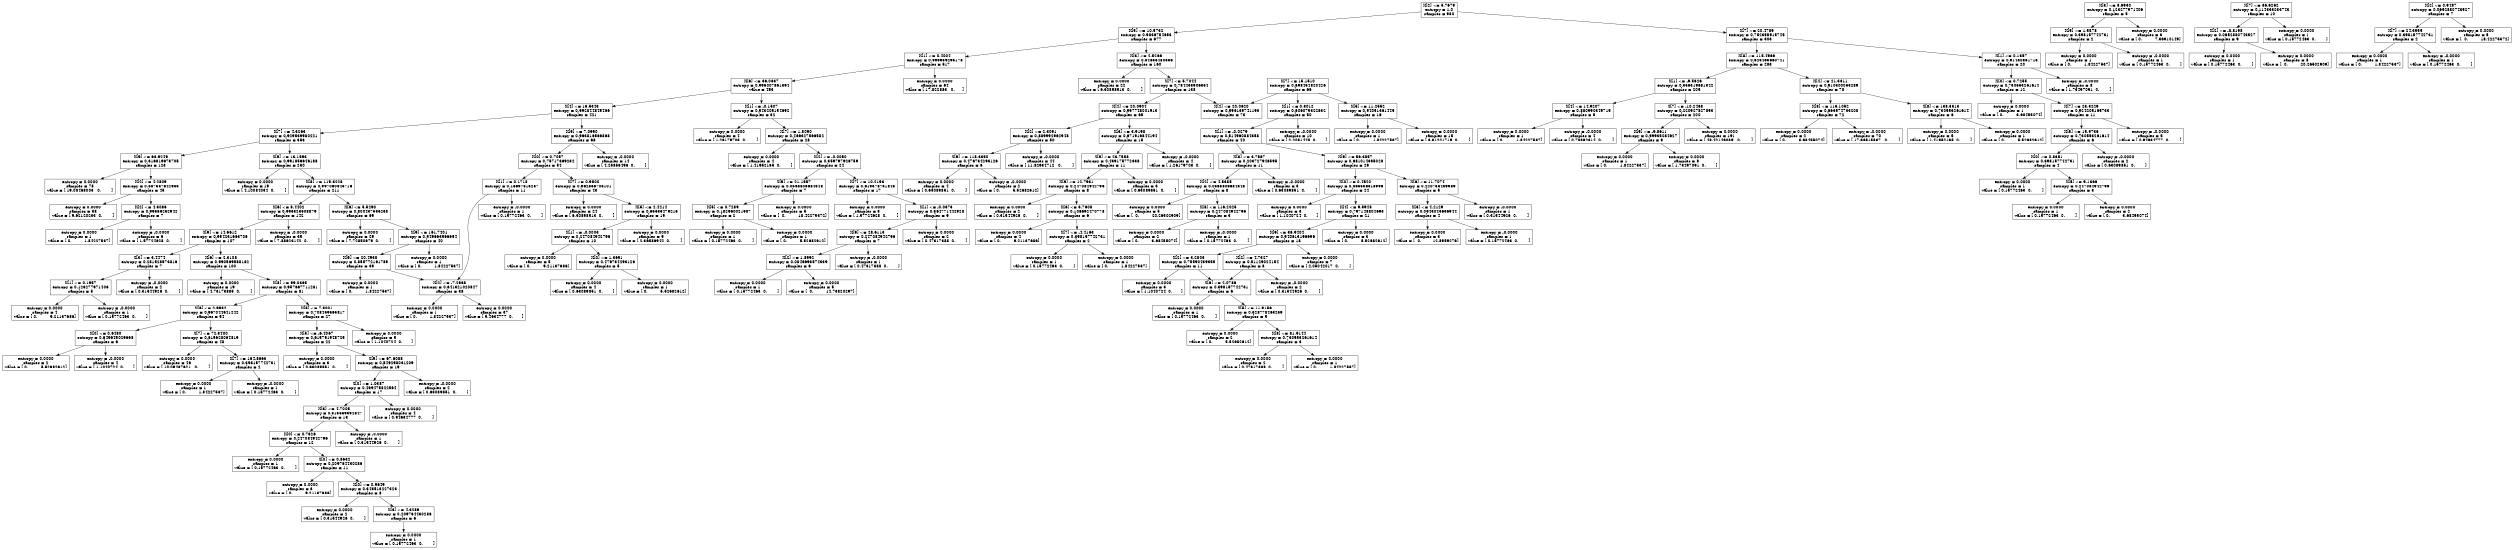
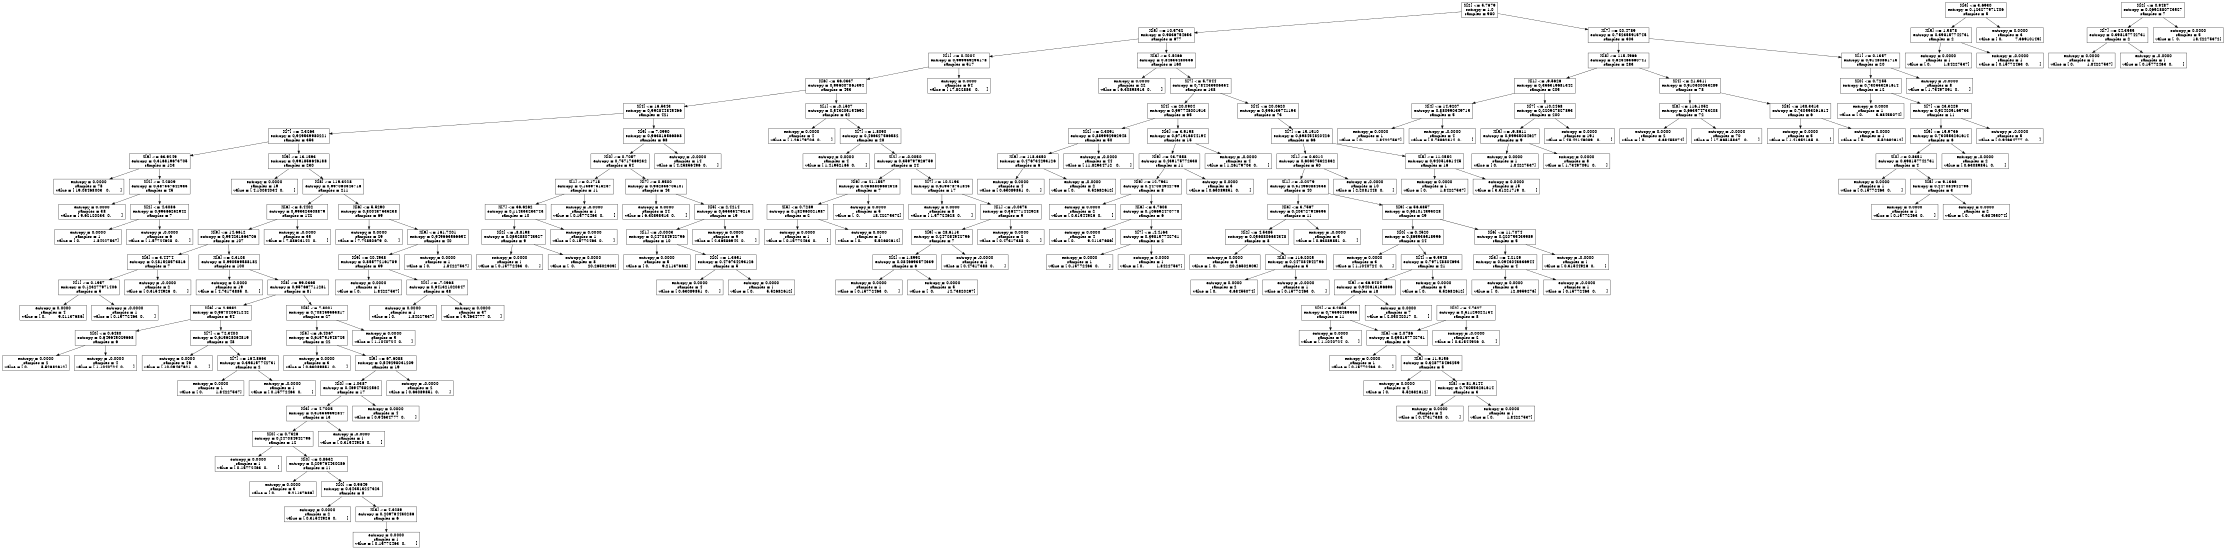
node "X[6] <= 36.0337 entropy = 0.996007861394 value = 453": label "X[6] <= 36.0337 entropy = 0.996007861394 value = 453" -> "X[6] <= 36.0337 entropy = 0.996007861394 samples = 453"
edge "X[7] <= 15.1510 entropy = 0.698454820426 samples = 66" -> "X[4] <= 20.0620 entropy = 0.596139741193 samples = 73": reversed
edge "X[1] <= 0.1718 entropy = 0.15697515237 samples = 11" -> "X[2] <= -7.2968 entropy = 0.641321020847 samples = 38": now "X[1] <= 0.1718 entropy = 0.15697515237 samples = 11" -> "X[7] <= 36.6262 entropy = 0.114333233743 samples = 10"
node "X[6] <= 2.9982 entropy = 0.967044641242 samples = 54": label "X[6] <= 2.9982 entropy = 0.967044641242 samples = 54" -> "X[6] <= 2.9982 entropy = 0.967040641242 samples = 54"
